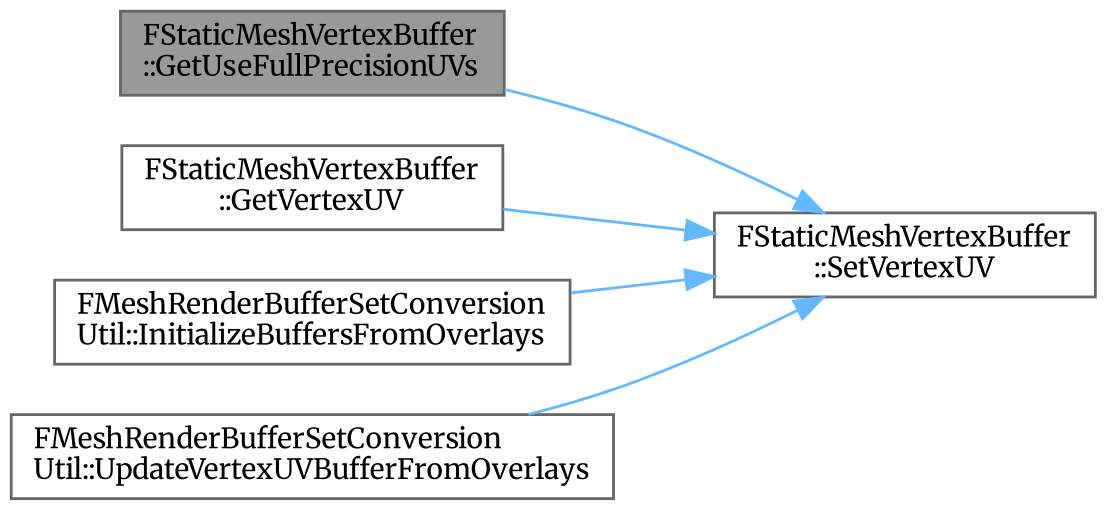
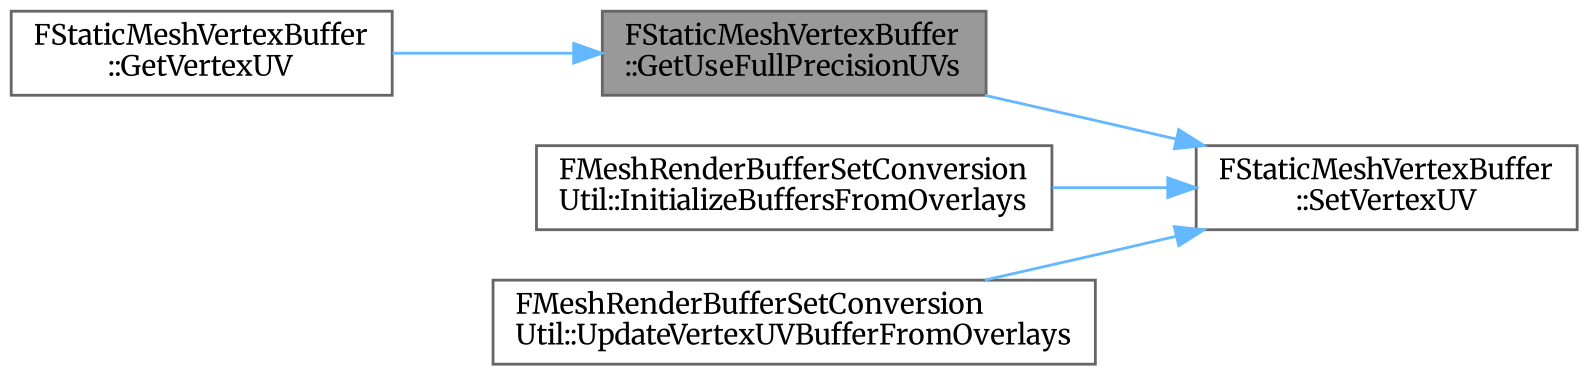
edge "FStaticMeshVertexBuffer ::GetVertexUV" -> "FStaticMeshVertexBuffer ::SetVertexUV": now "FStaticMeshVertexBuffer ::GetVertexUV" -> "FStaticMeshVertexBuffer ::GetUseFullPrecisionUVs"
